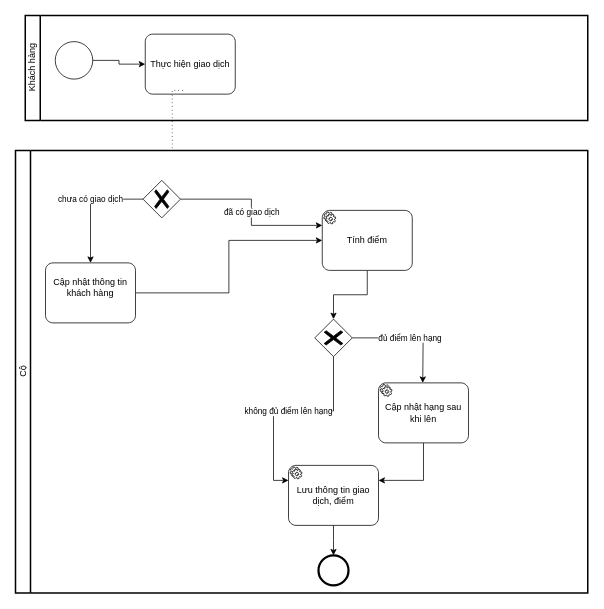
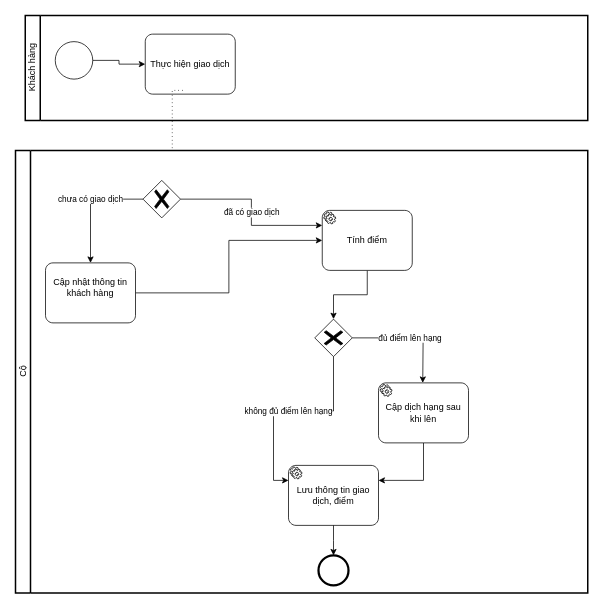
node "Cập nhật hạng sau khi lên": label "Cập nhật hạng sau khi lên" -> "Cập dịch hạng sau khi lên"
